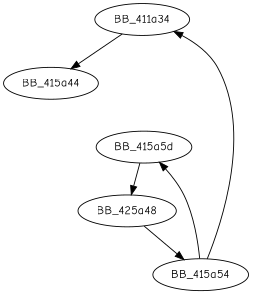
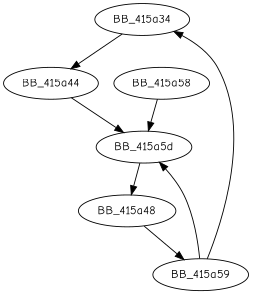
node "BB_411a34": label "BB_411a34" -> "BB_415a34"
node "BB_415a58": added
edge "BB_415a44" -> "BB_415a5d": added
node "BB_425a48": label "BB_425a48" -> "BB_415a48"
node "BB_415a54": label "BB_415a54" -> "BB_415a59"
